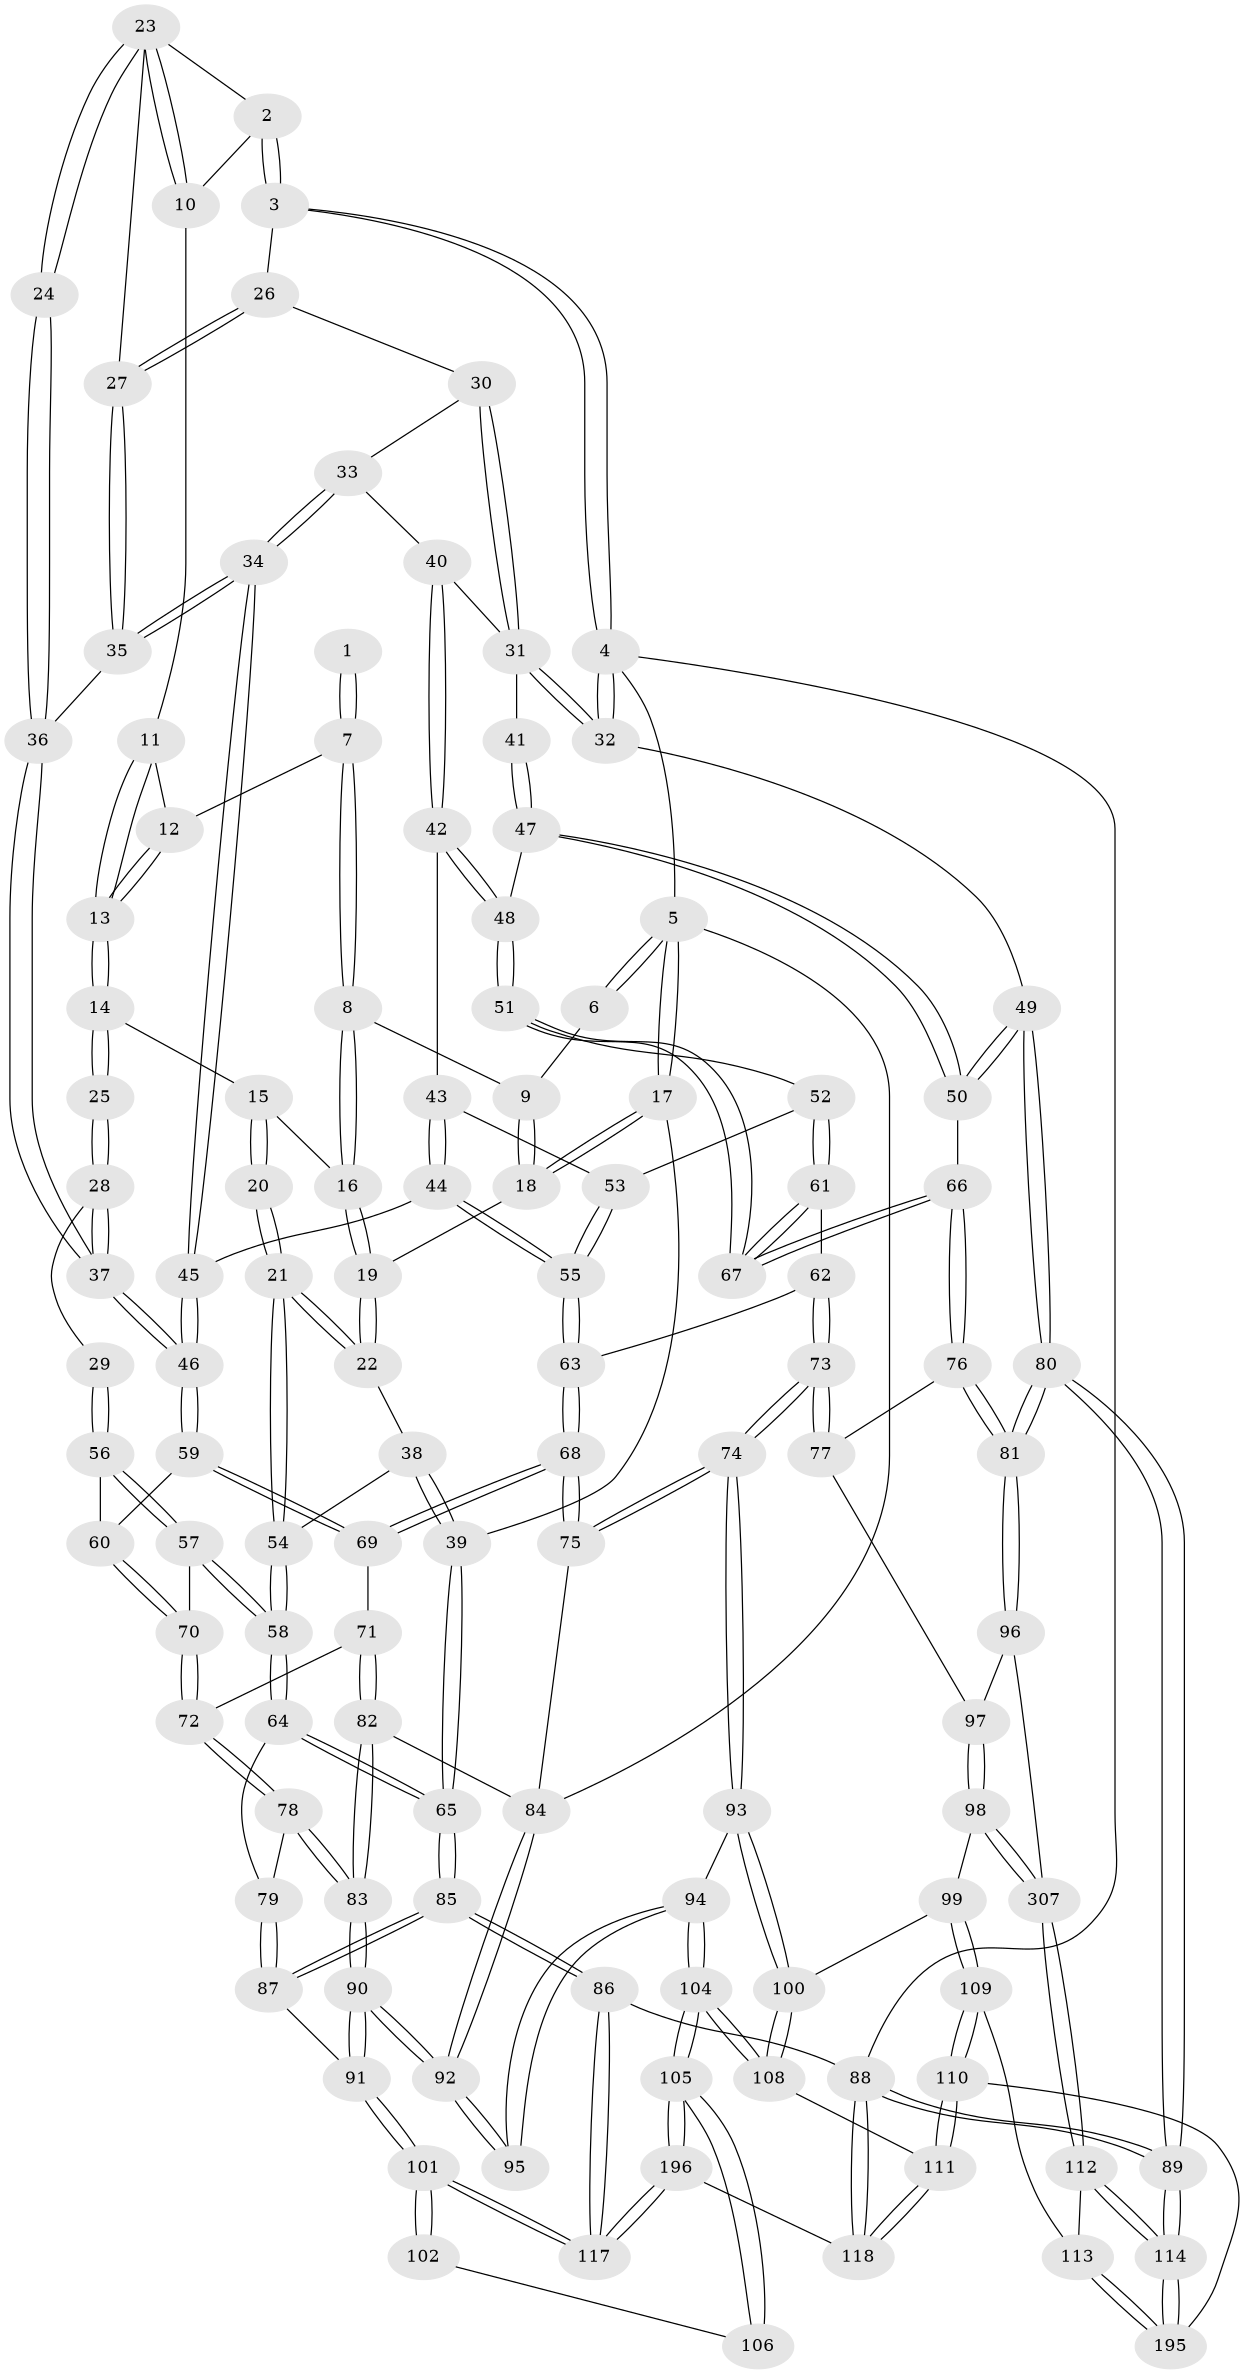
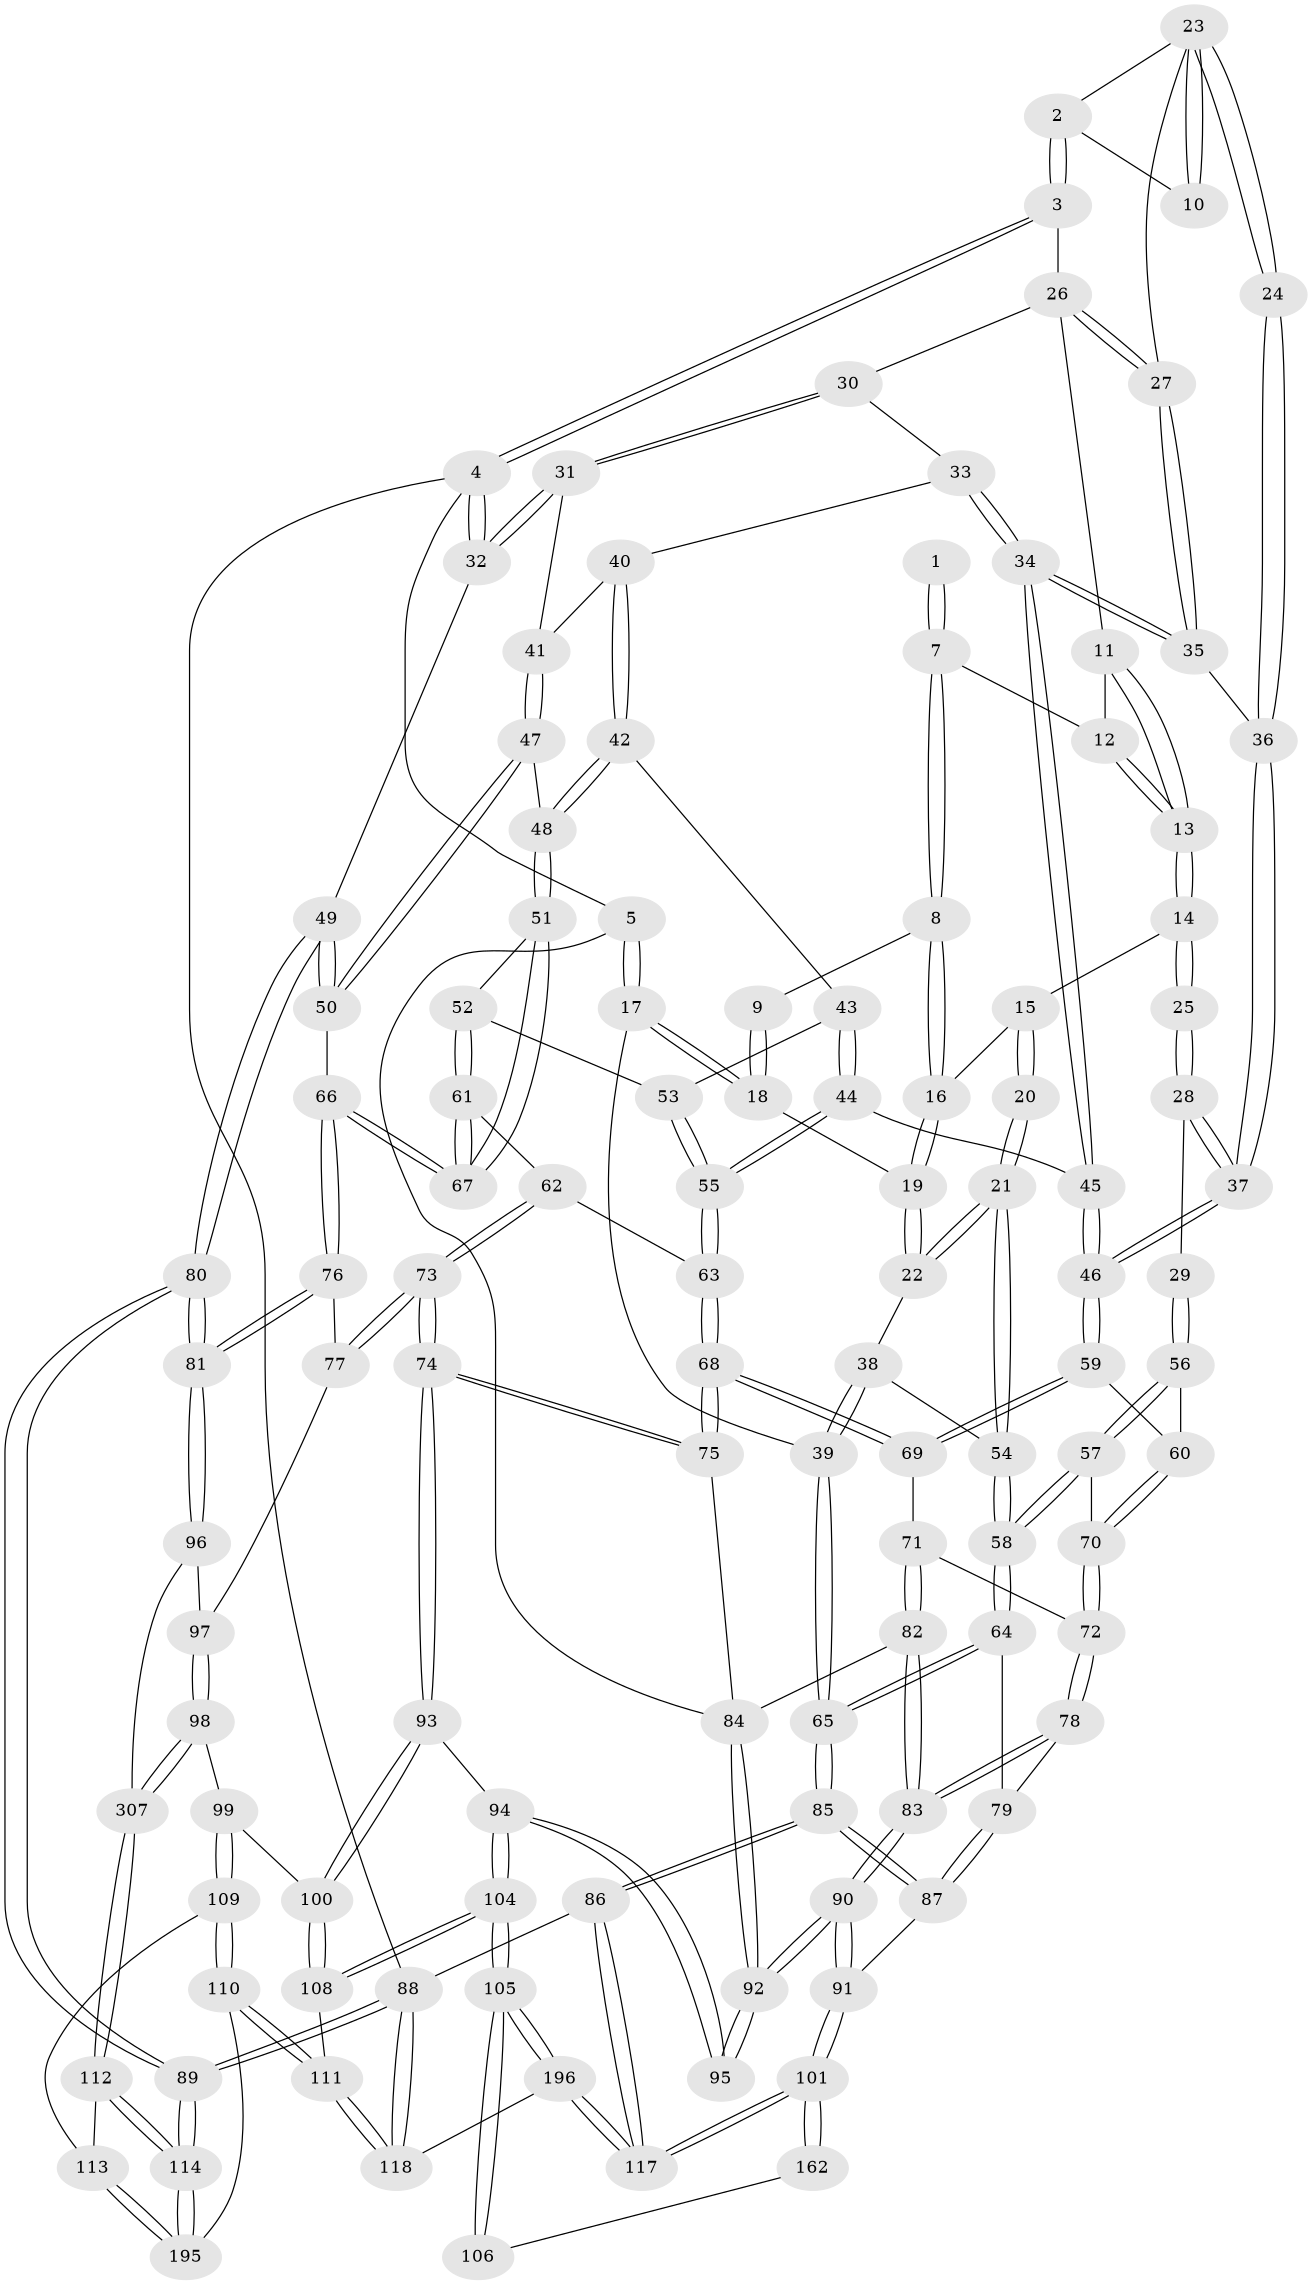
edge "10" -- "11": now "26" -- "11"
edge "40" -- "31": now "40" -- "41"
node "6": removed
node "102": label "102" -> "162"
